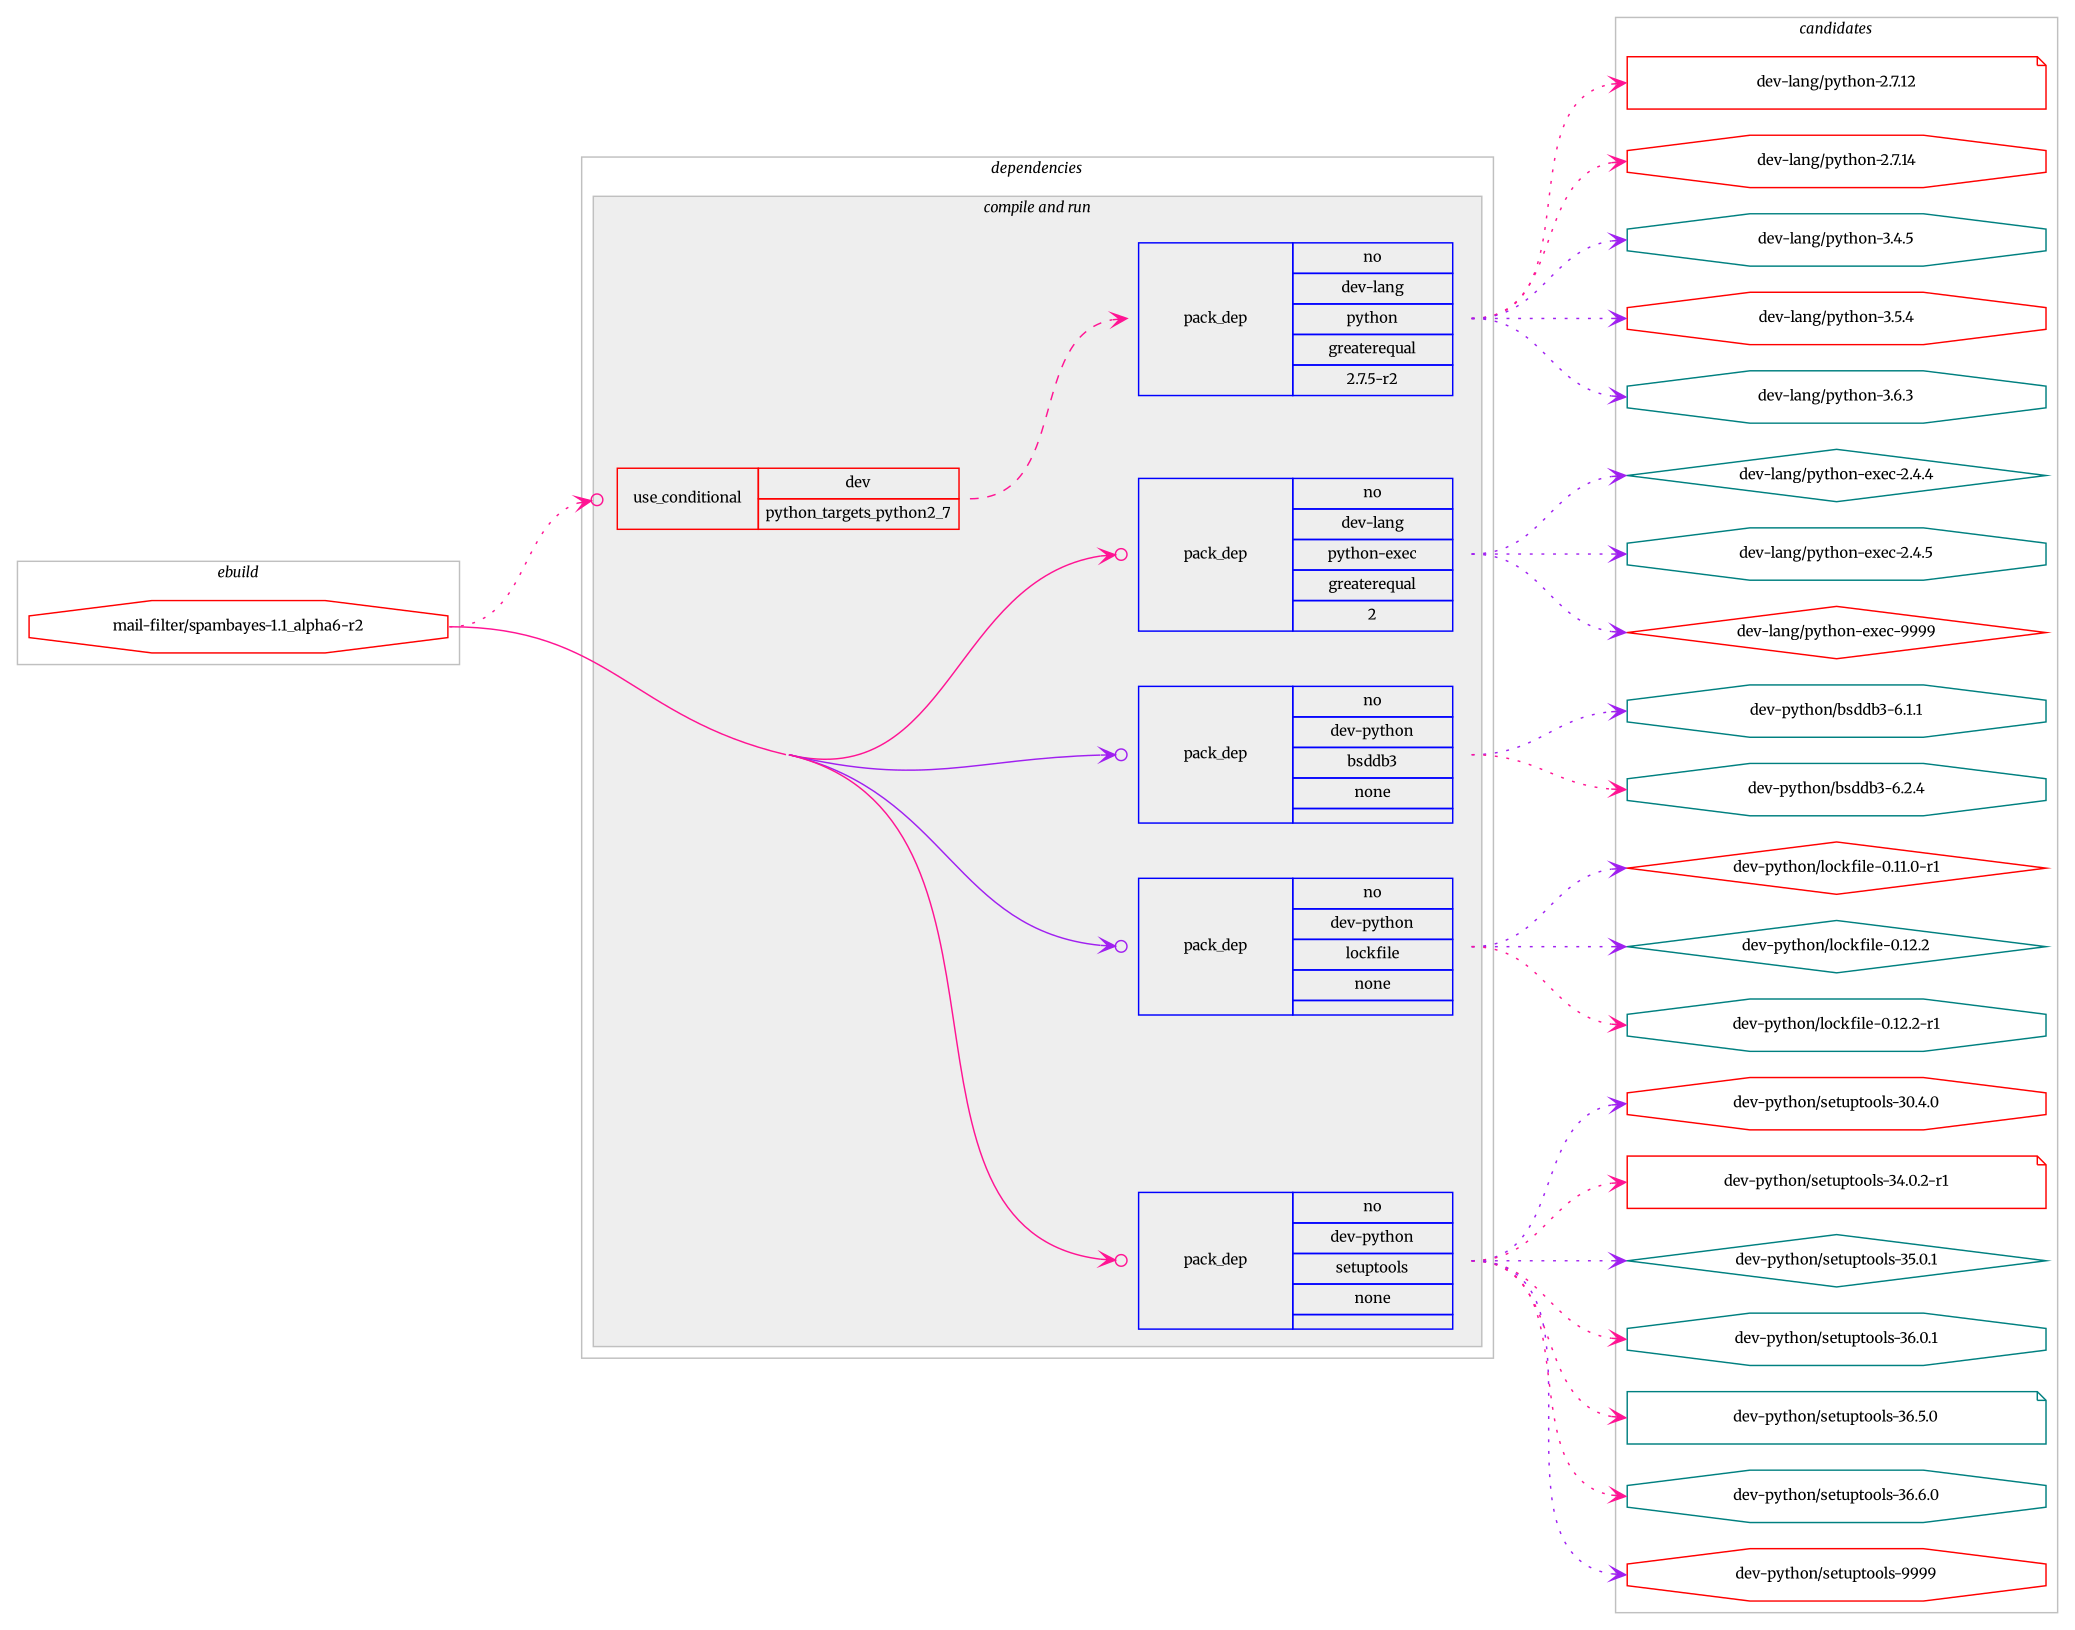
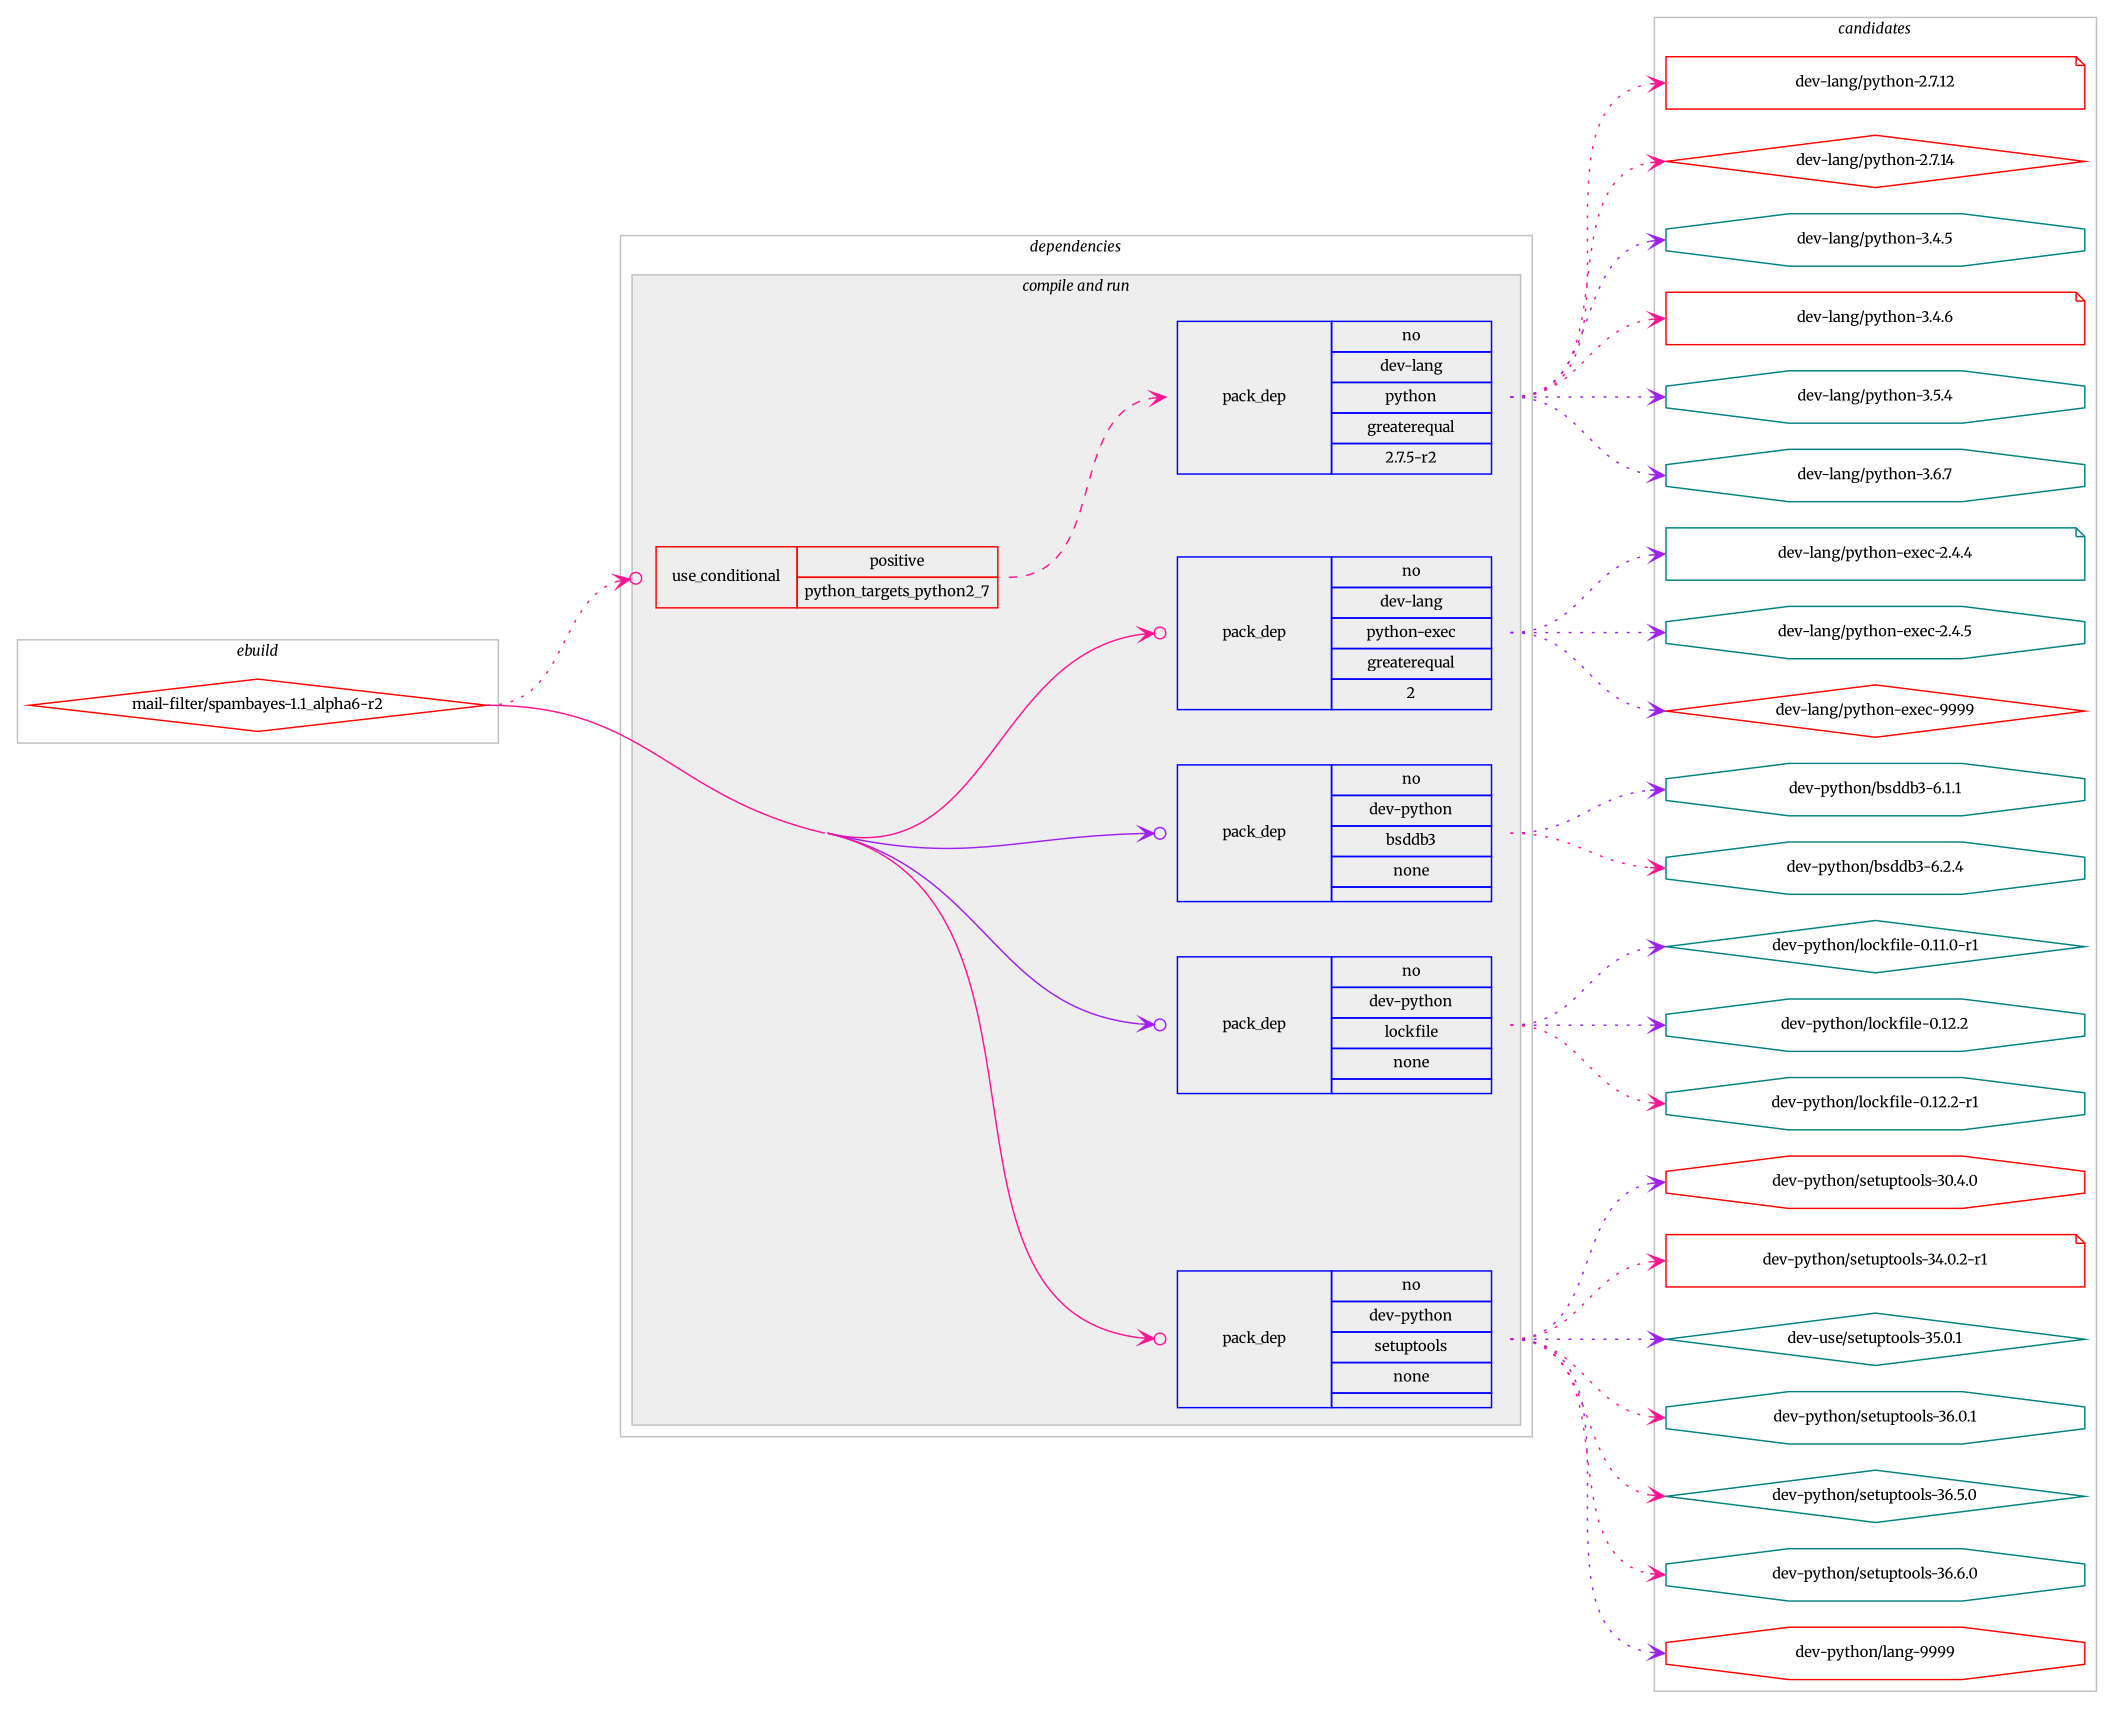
node "dev-lang/python-2.7.14": shape octagon -> diamond
node "dev-lang/python-3.5.4": color red -> teal
node "dev-lang/python-3.4.6": added
node "dev-lang/python-3.6.3": label "dev-lang/python-3.6.3" -> "dev-lang/python-3.6.7"
node "dev-lang/python-exec-2.4.4": shape diamond -> note
node "use_conditional": text "dev" -> "positive"
node "mail-filter/spambayes-1.1_alpha6-r2": shape octagon -> diamond
node "dev-python/lockfile-0.11.0-r1": color red -> teal
node "dev-python/lockfile-0.12.2": shape diamond -> octagon
node "dev-python/setuptools-35.0.1": label "dev-python/setuptools-35.0.1" -> "dev-use/setuptools-35.0.1"
node "dev-python/setuptools-36.5.0": shape note -> diamond
node "dev-python/setuptools-9999": label "dev-python/setuptools-9999" -> "dev-python/lang-9999"
